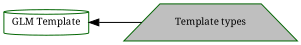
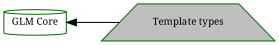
node "GLM Template": label "GLM Template" -> "GLM Core"
